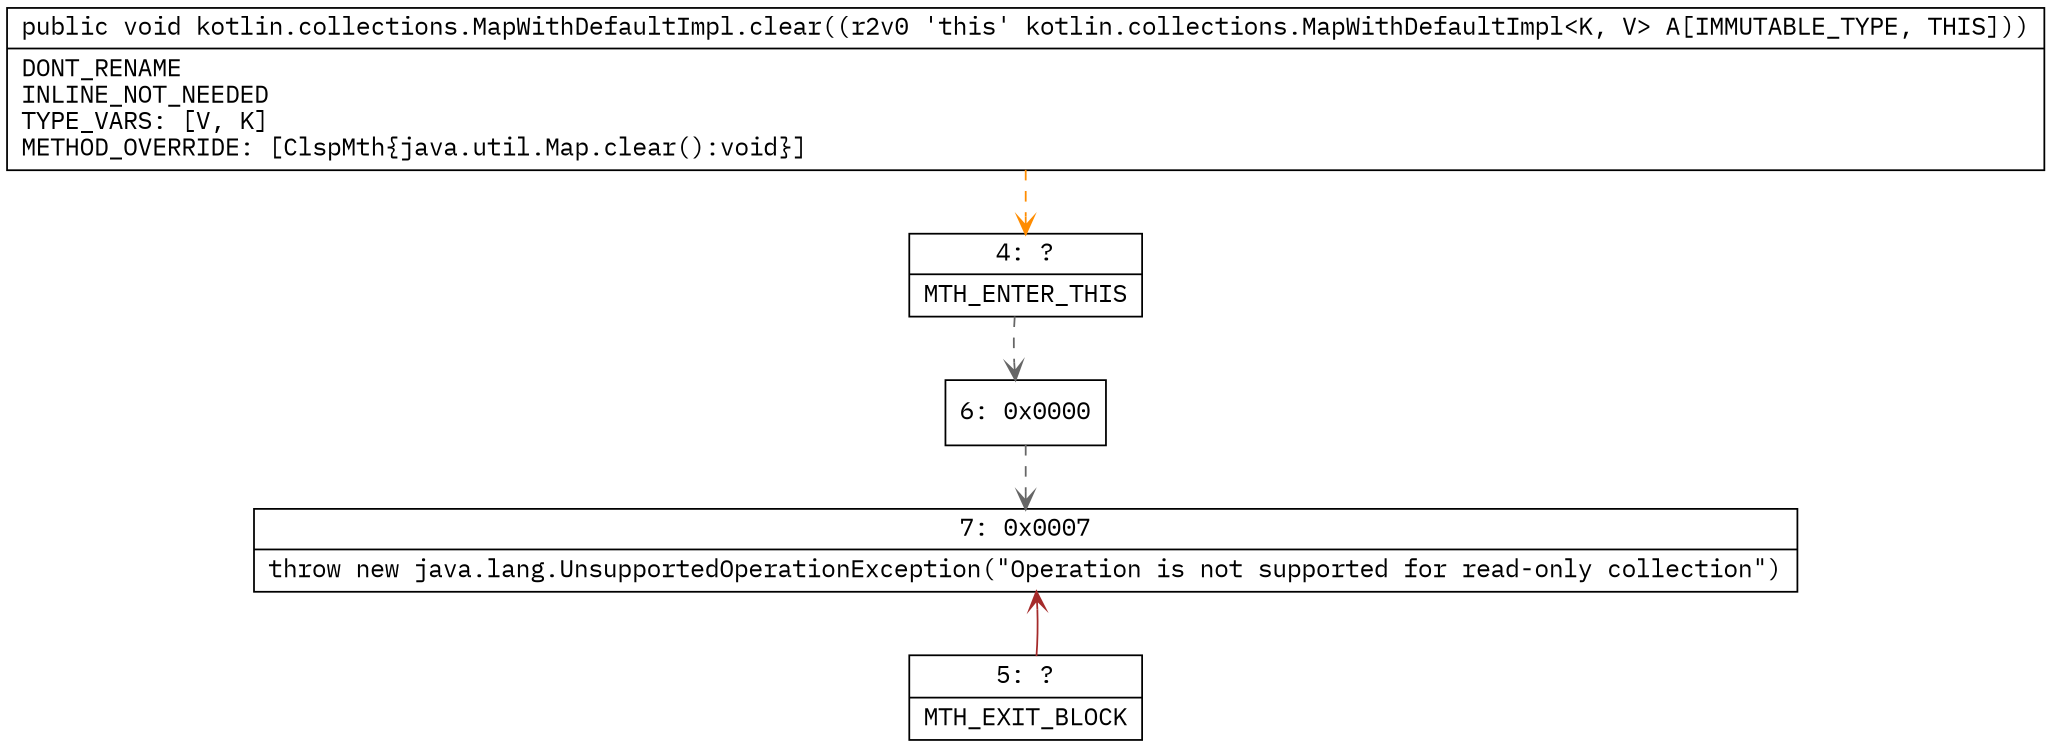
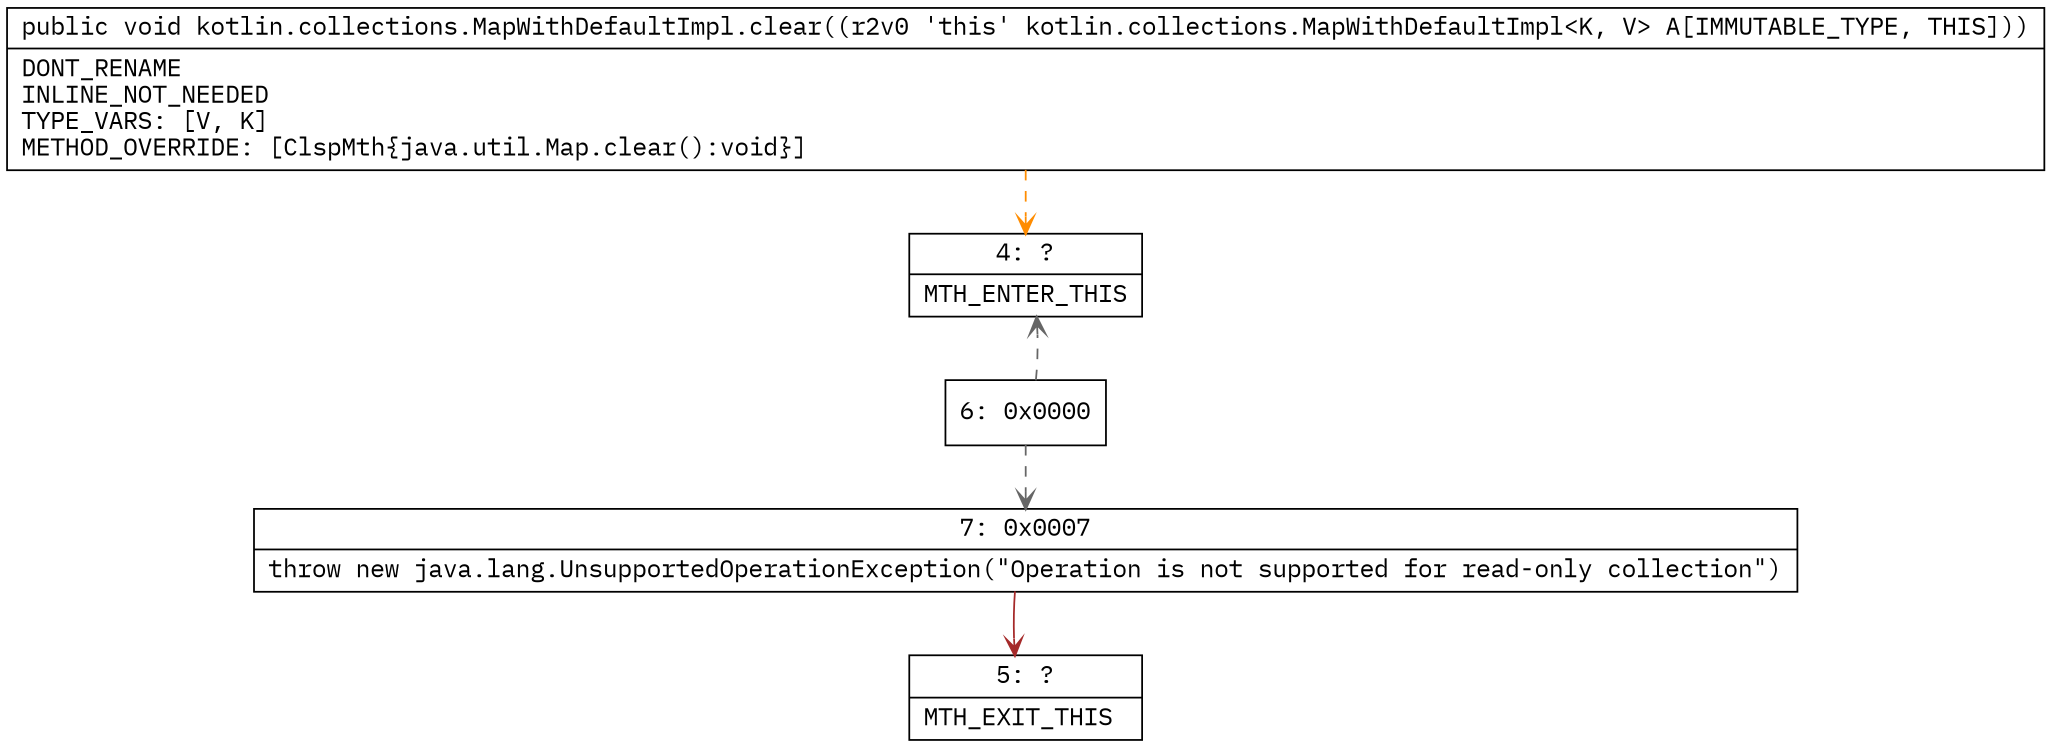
edge "4: ?" -> "6: 0x0000": reversed
edge "5: ?" -> "7: 0x0007": reversed
node "5: ?": text "MTH_EXIT_BLOCK" -> "MTH_EXIT_THIS"
